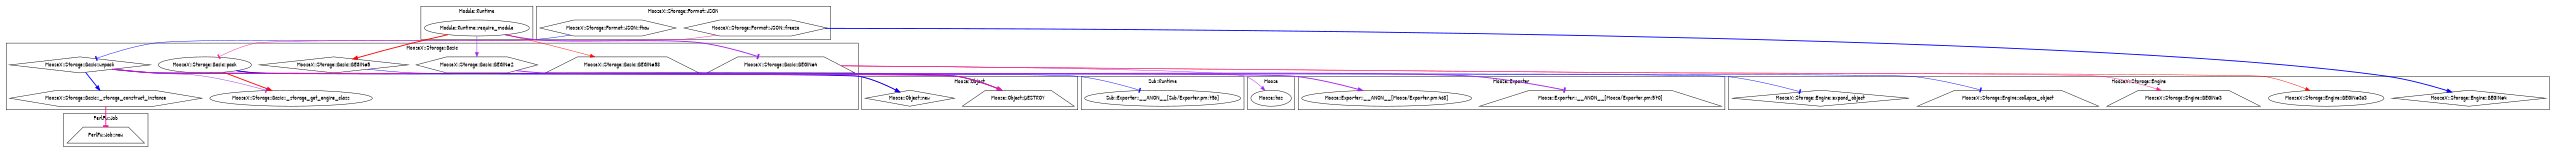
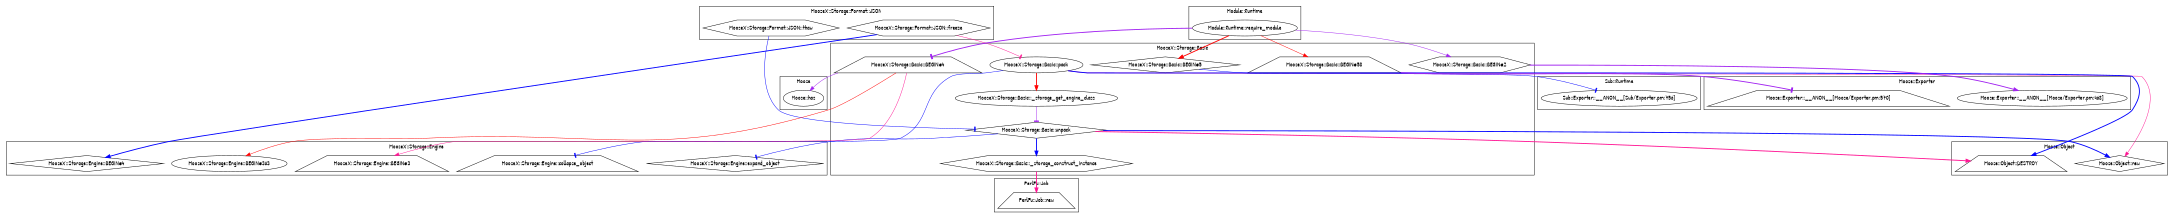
edge "MooseX::Storage::Basic::unpack" -> "MooseX::Storage::Basic::_storage_get_engine_class": reversed
edge "MooseX::Storage::Basic::_storage_construct_instance" -> "PerlFu::Job::new": arrowhead tee -> normal
